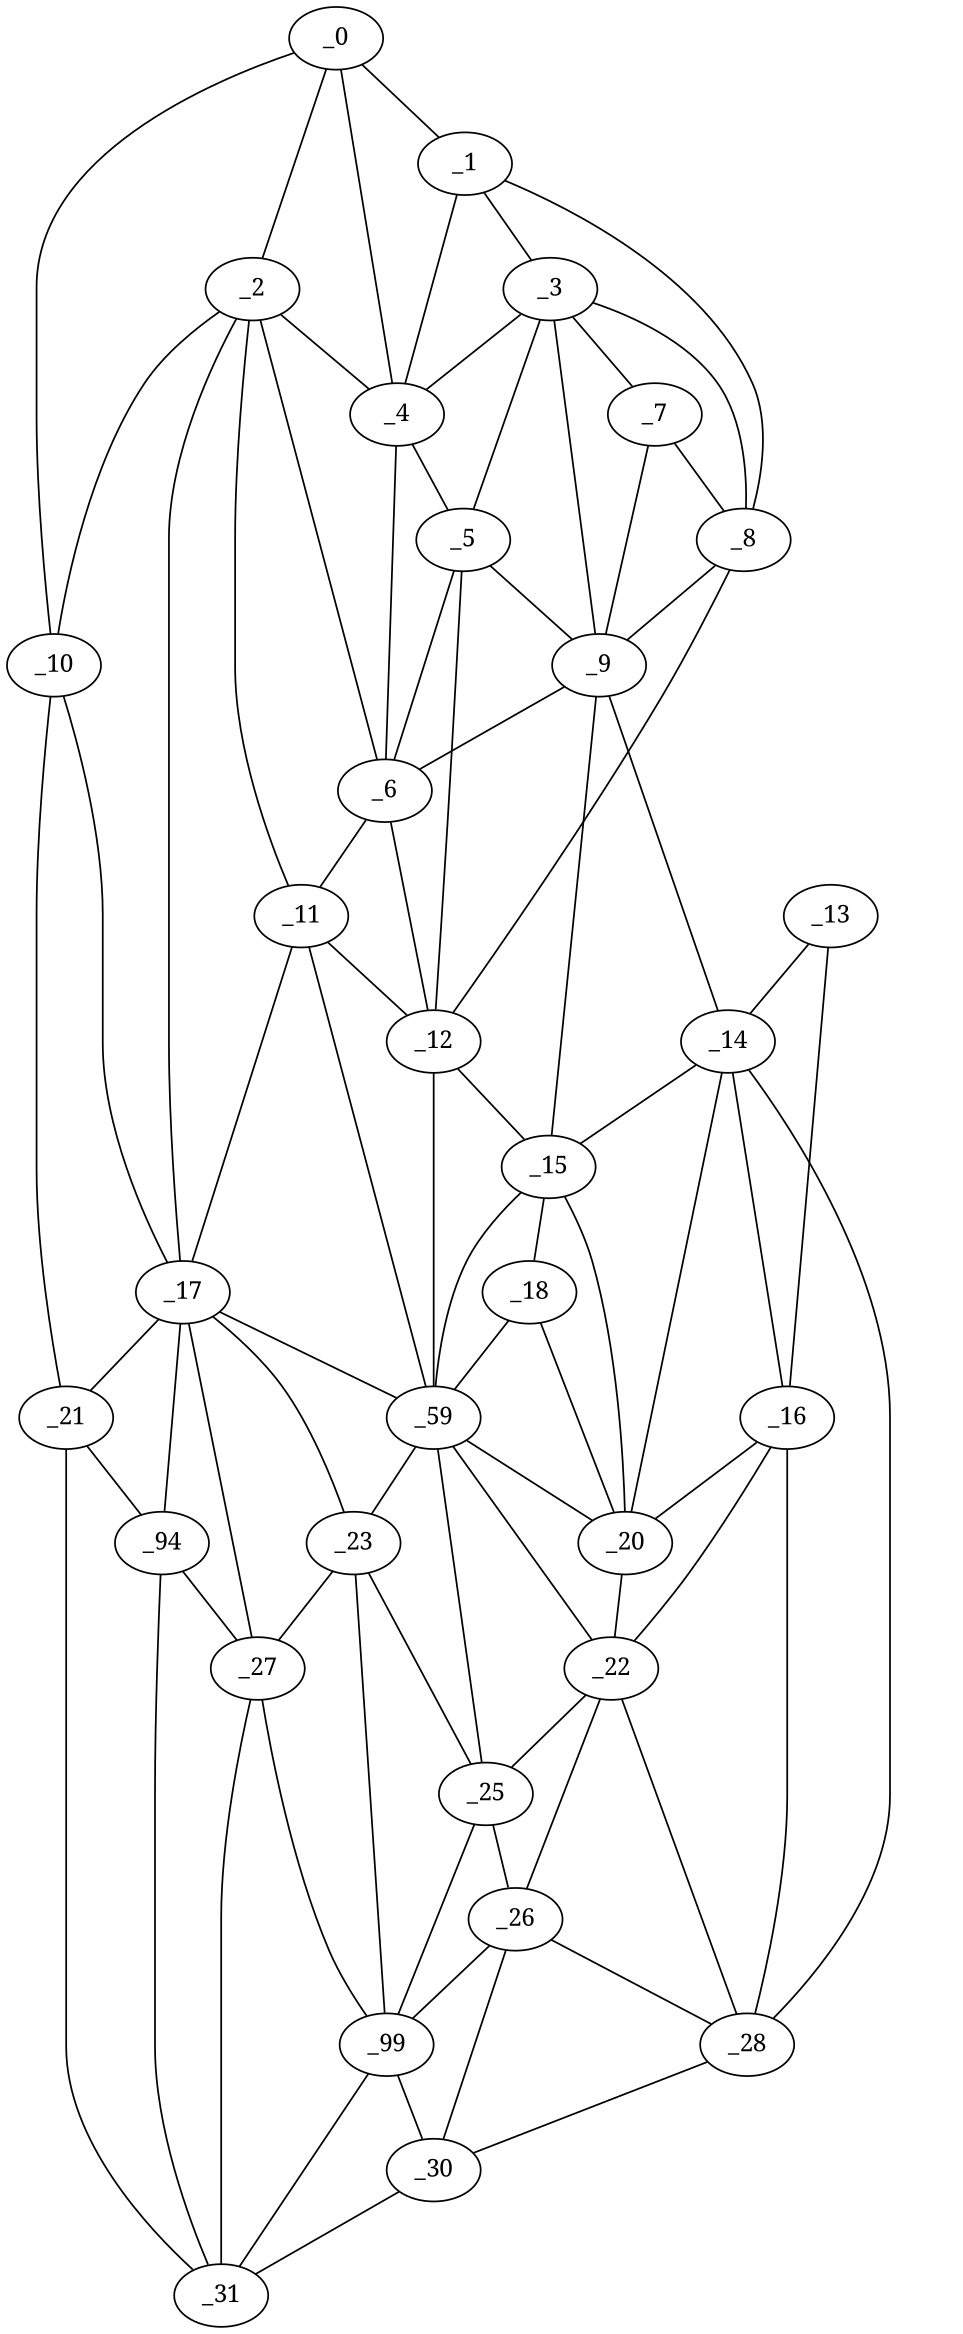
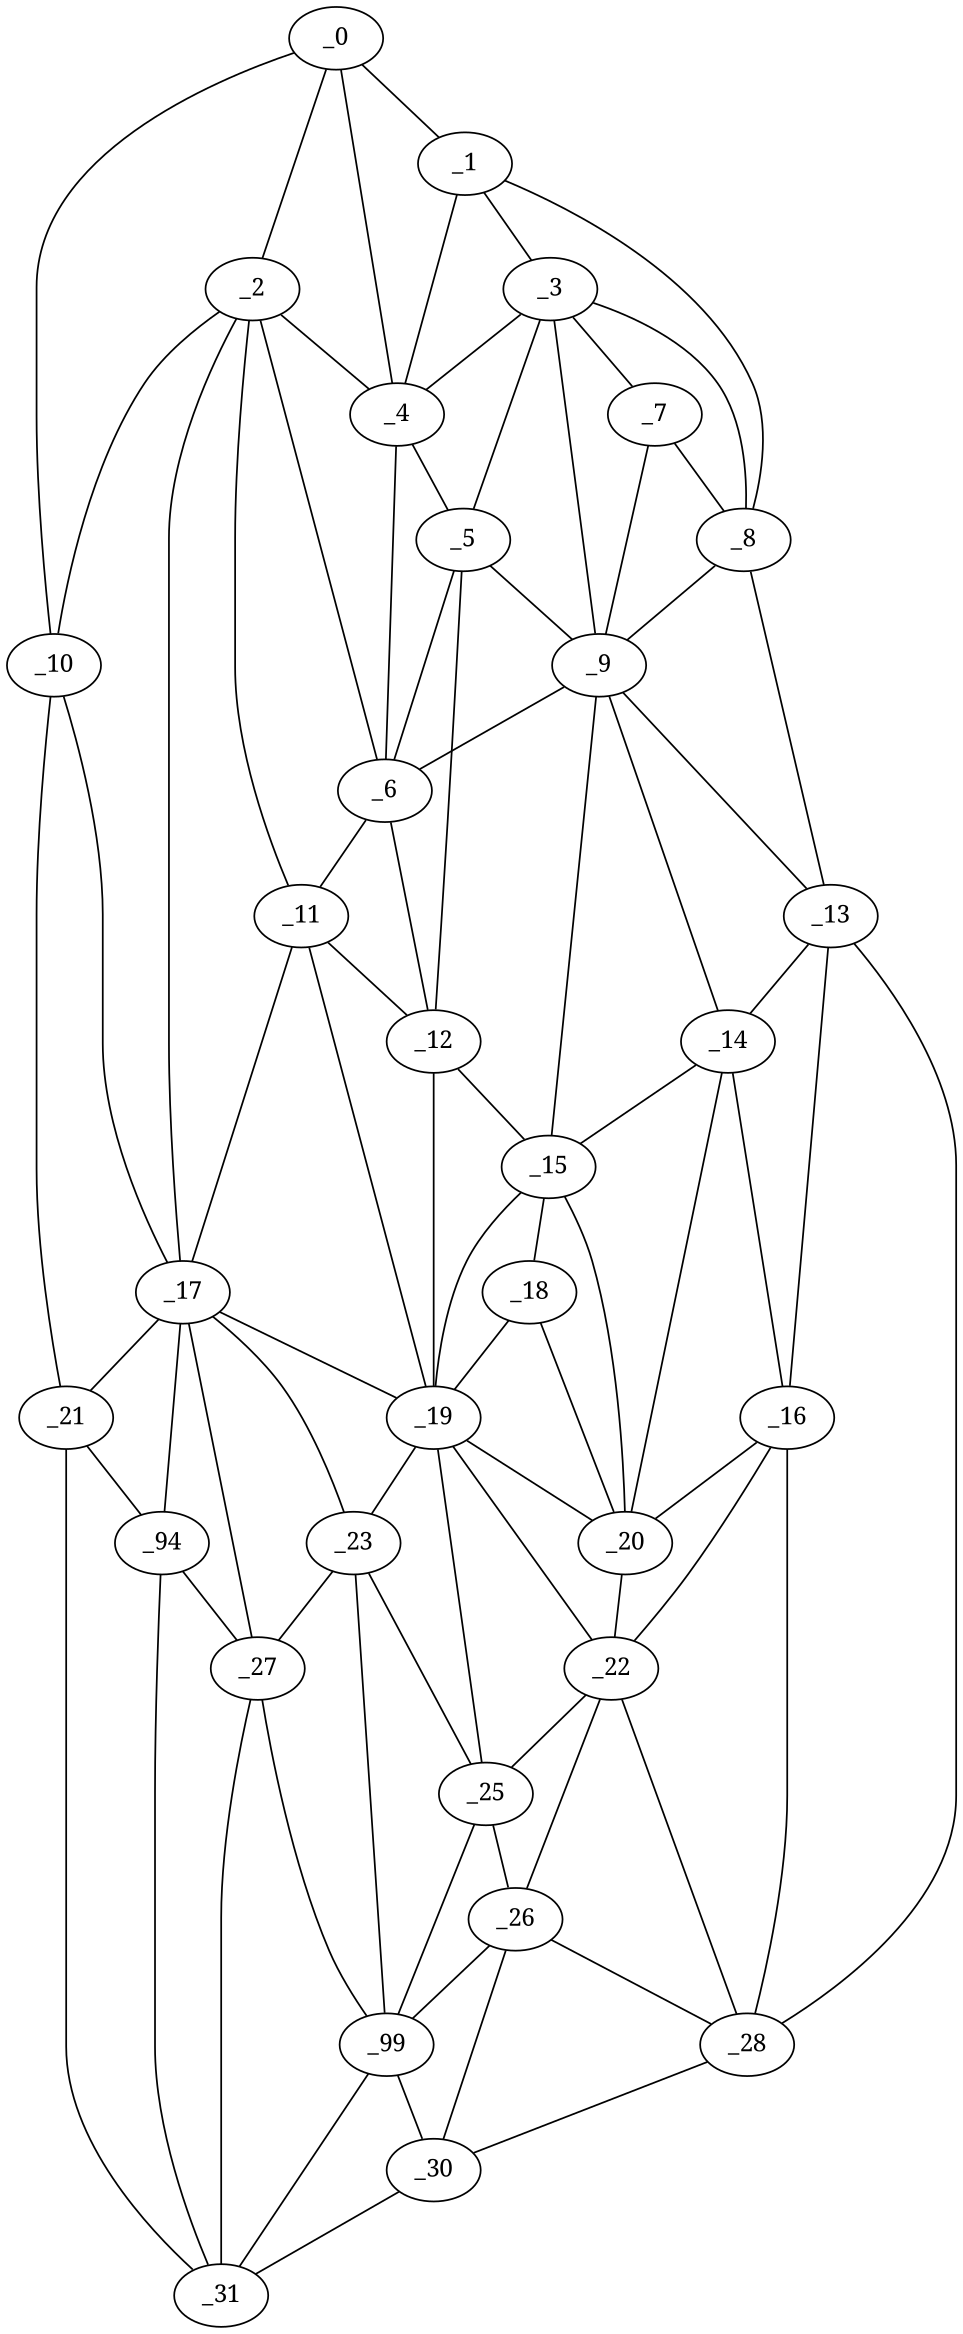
edge "_9" -- "_13": added
edge "_8" -- "_12": now "_8" -- "_13"
node "_59": label "_59" -> "_19"
edge "_14" -- "_28": now "_13" -- "_28"
